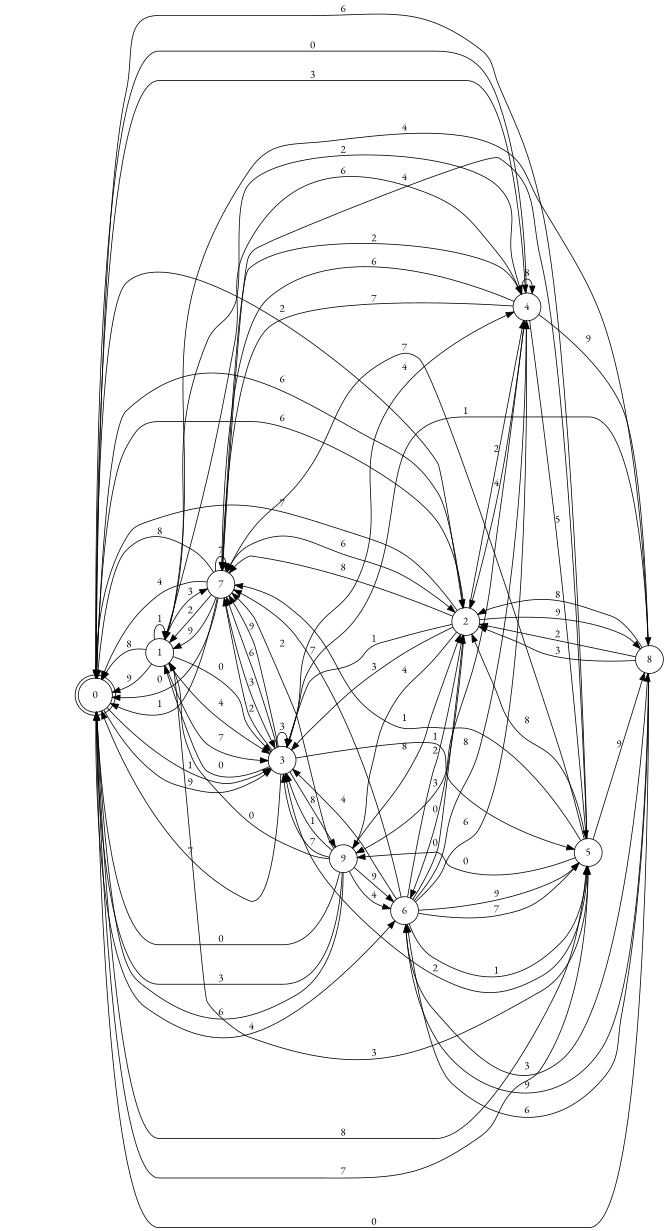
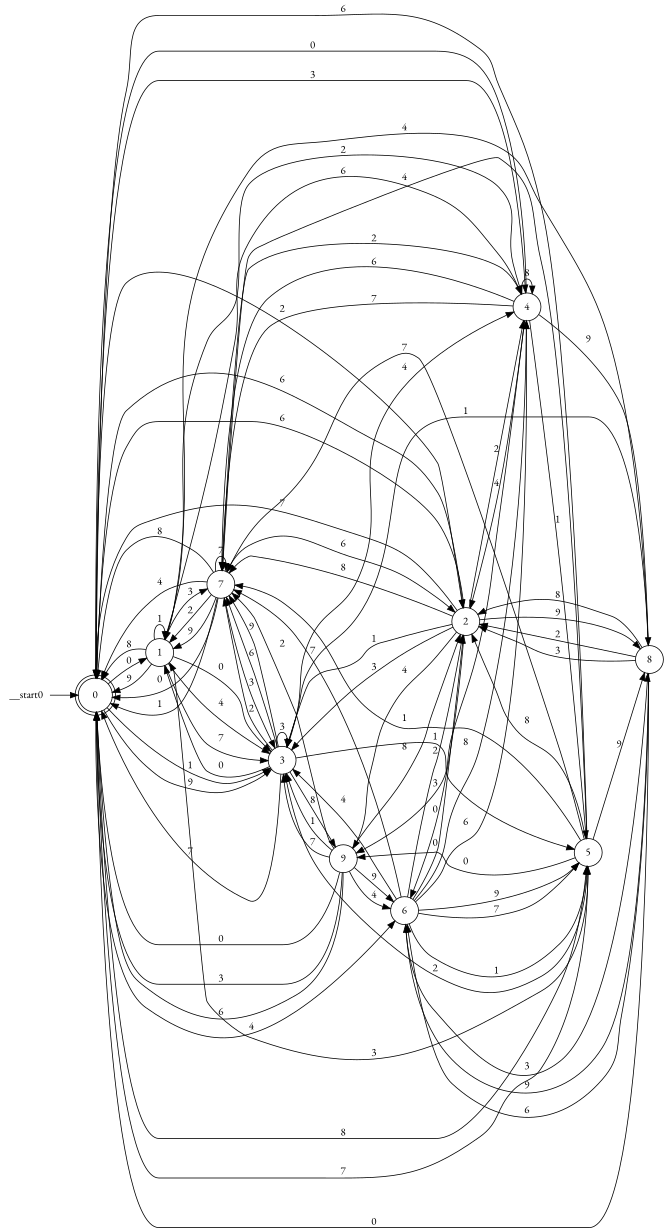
edge "4" -> "5": label "5" -> "1"
node "__start0": added
edge "9" -> "1": now "0" -> "1"
